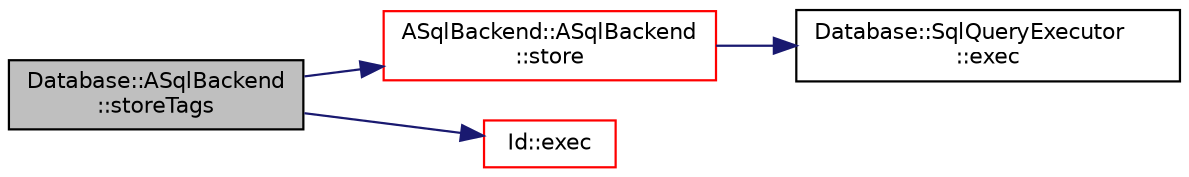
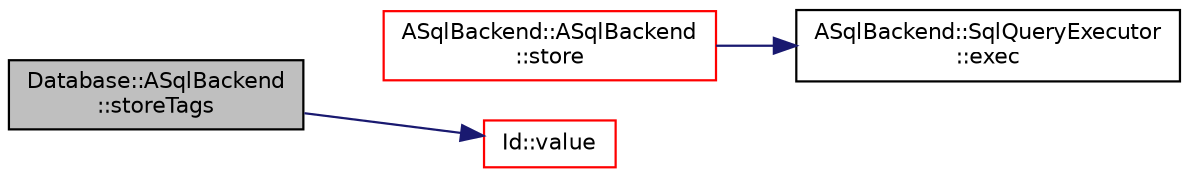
node "Database::SqlQueryExecutor ::exec": label "Database::SqlQueryExecutor ::exec" -> "ASqlBackend::SqlQueryExecutor ::exec"
edge "Database::ASqlBackend ::storeTags" -> "ASqlBackend::ASqlBackend ::store": removed
node "Id::exec": label "Id::exec" -> "Id::value"
